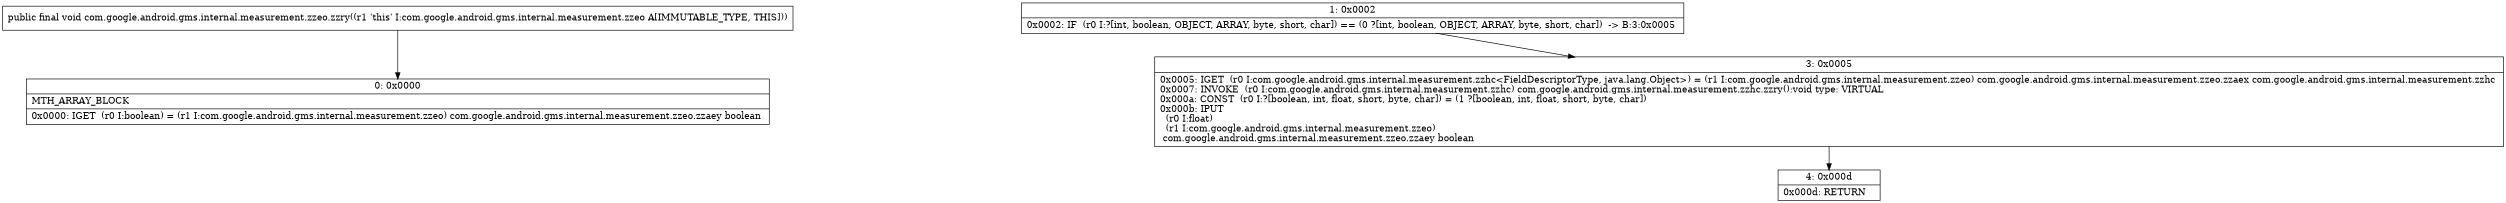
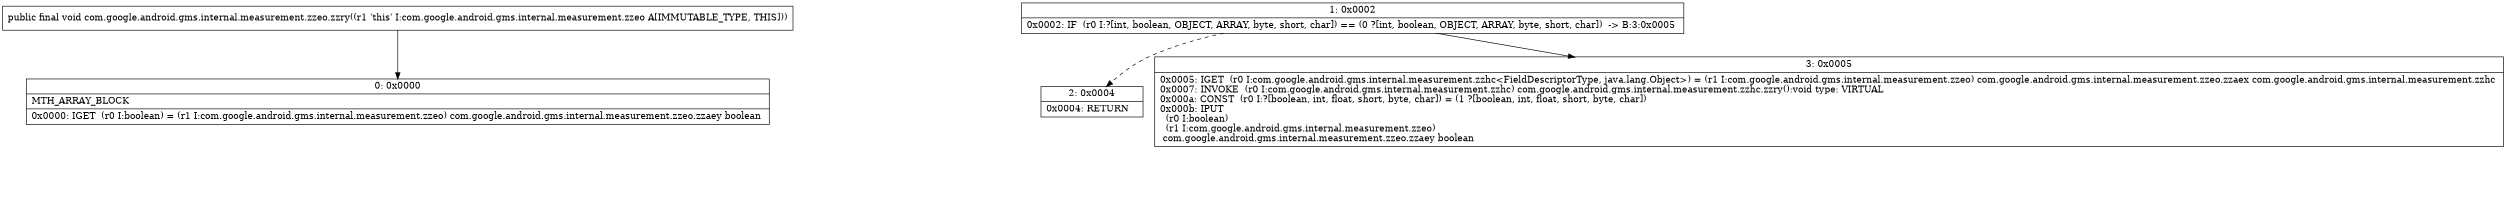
node "2: 0x0004": added
node "3: 0x0005": text "(r0 I:float)" -> "(r0 I:boolean)"
node "4: 0x000d": removed
